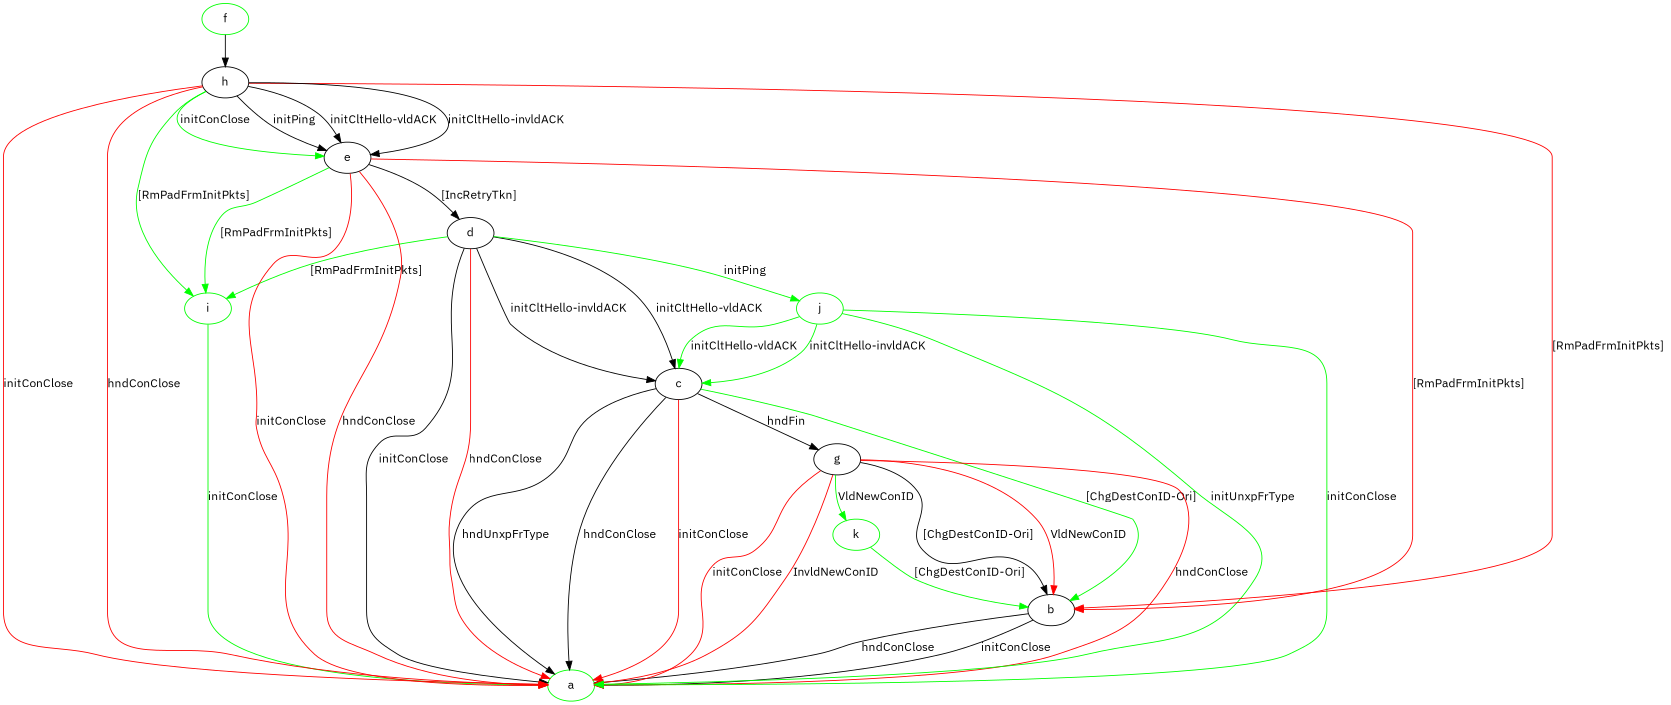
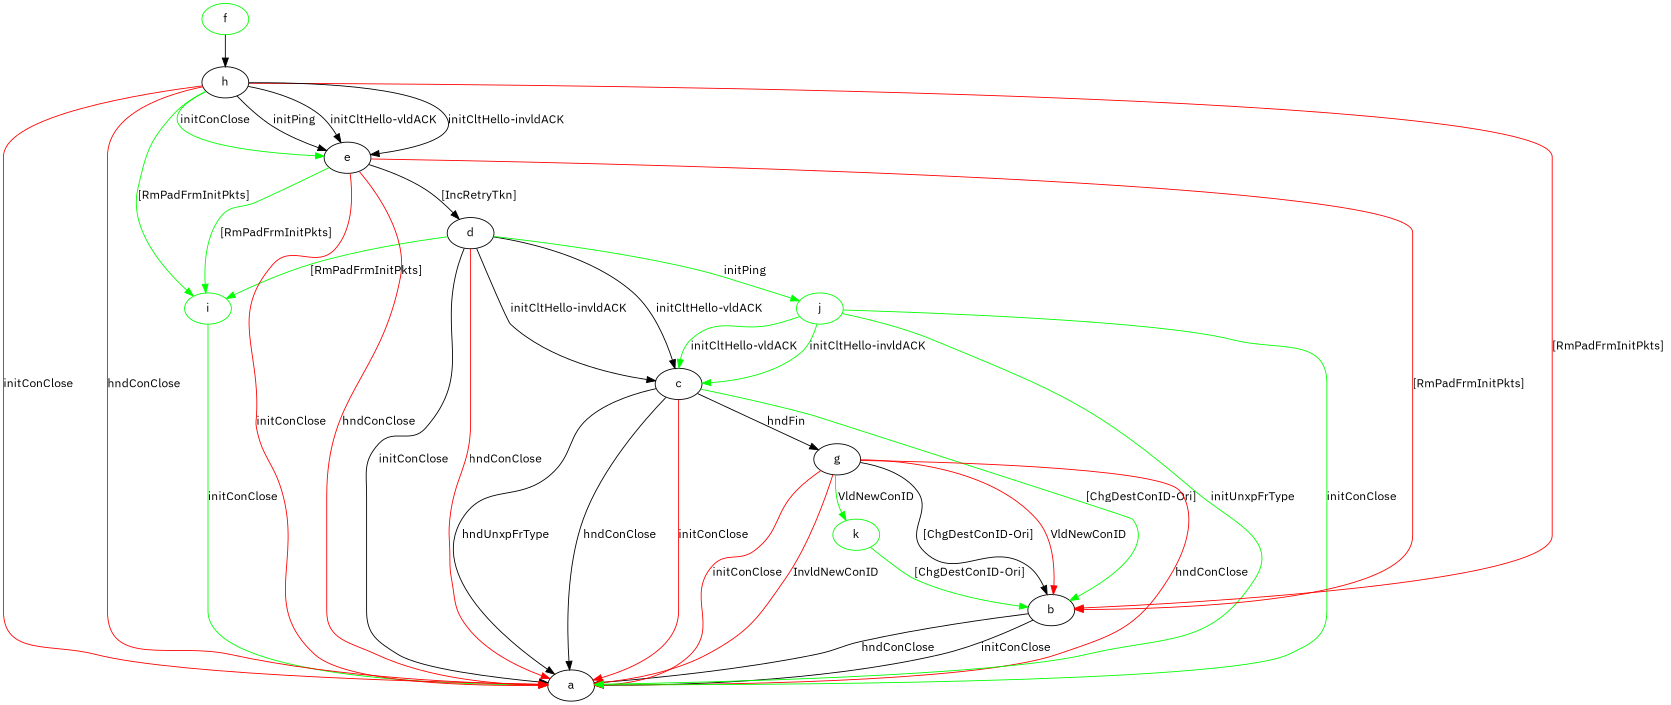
node "a": color green -> black
